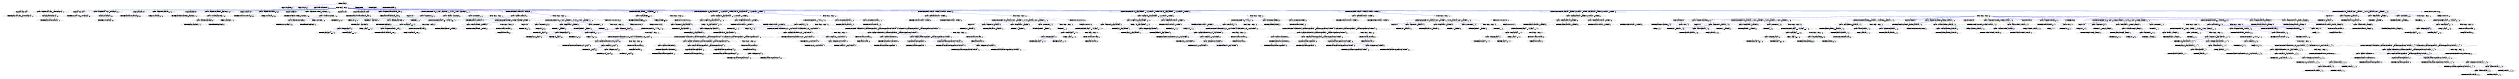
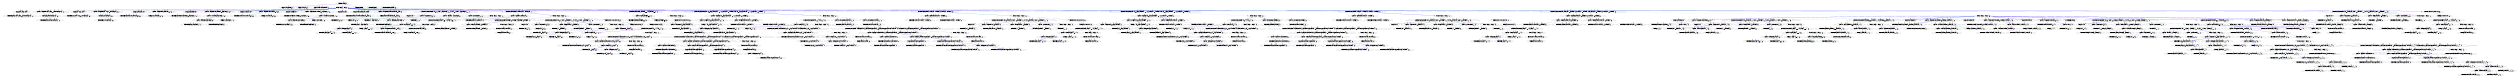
node "(IDENTIFIER,strArr,Character.toUpperCase(strArr[i]))": removed
